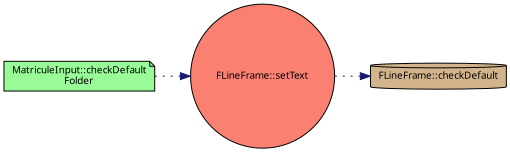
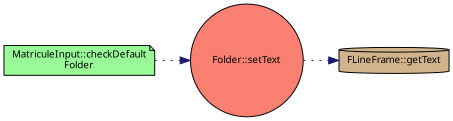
node "FLineFrame::setText": label "FLineFrame::setText" -> "Folder::setText"
node "FLineFrame::checkDefault": label "FLineFrame::checkDefault" -> "FLineFrame::getText"
